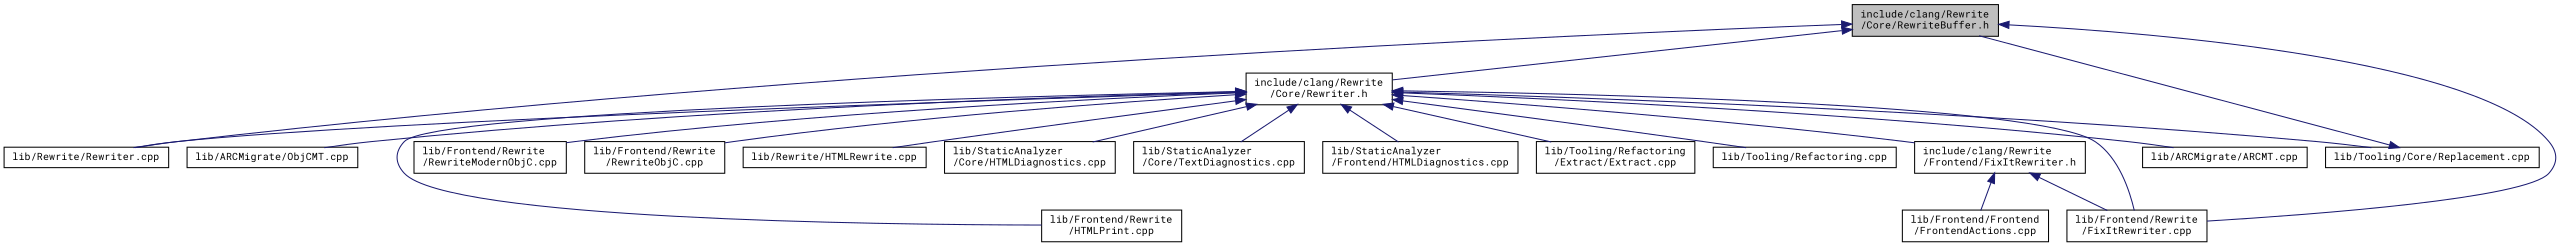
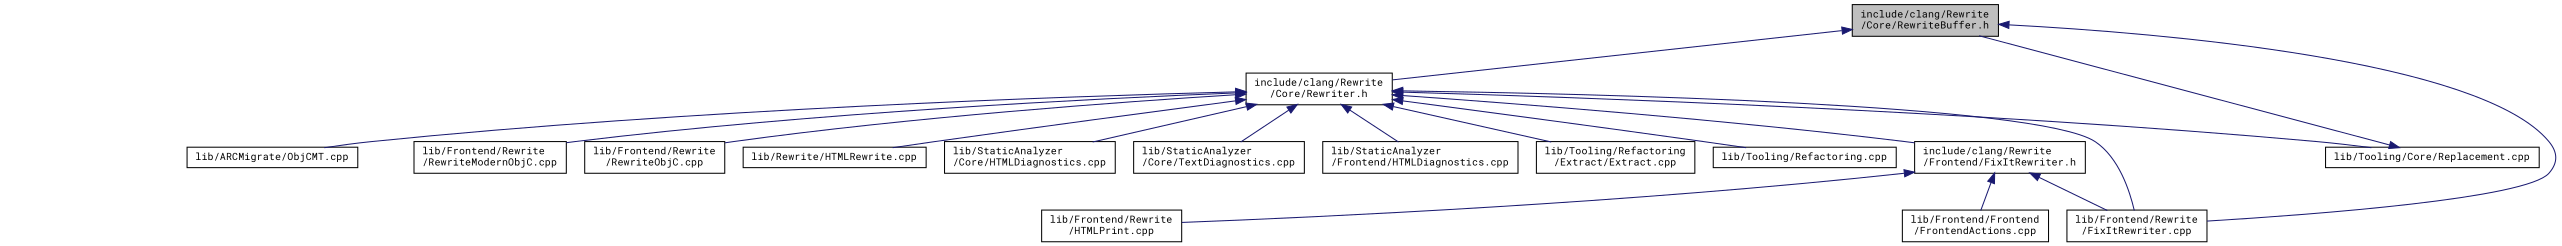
node "lib/Rewrite/Rewriter.cpp": removed
node "lib/ARCMigrate/ARCMT.cpp": removed
edge "lib/Frontend/Rewrite /HTMLPrint.cpp" -> "include/clang/Rewrite /Core/Rewriter.h": now "lib/Frontend/Rewrite /HTMLPrint.cpp" -> "include/clang/Rewrite /Frontend/FixItRewriter.h"
